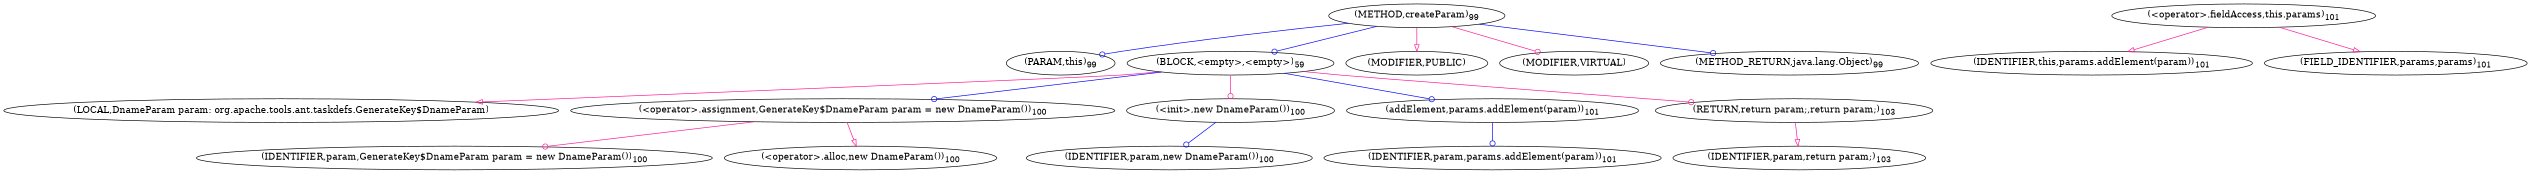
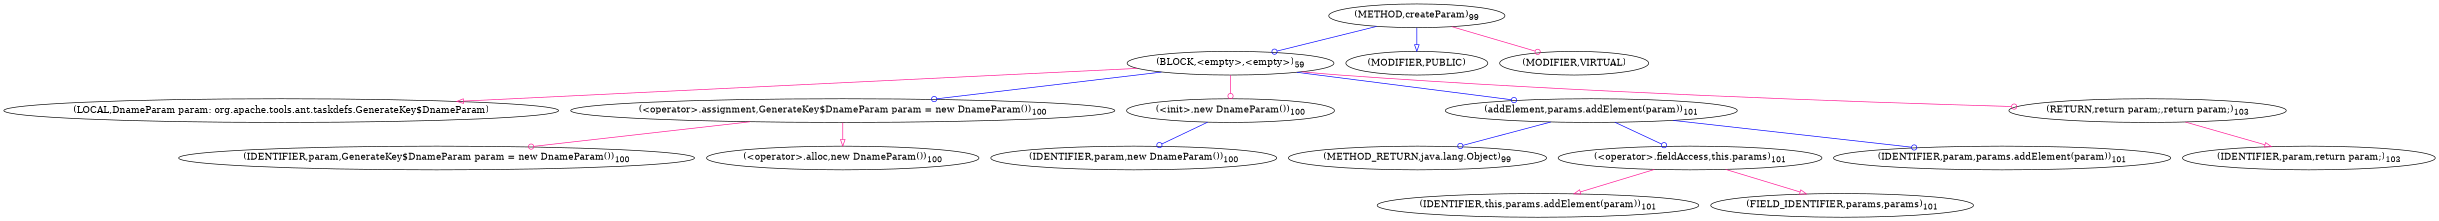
edge "(METHOD,createParam)" -> "(MODIFIER,PUBLIC)": color deeppink -> blue
edge "(METHOD,createParam)" -> "(METHOD_RETURN,java.lang.Object)": now "(addElement,params.addElement(param))" -> "(METHOD_RETURN,java.lang.Object)"
node "(PARAM,this)": removed
edge "(addElement,params.addElement(param))" -> "(<operator>.fieldAccess,this.params)": added
